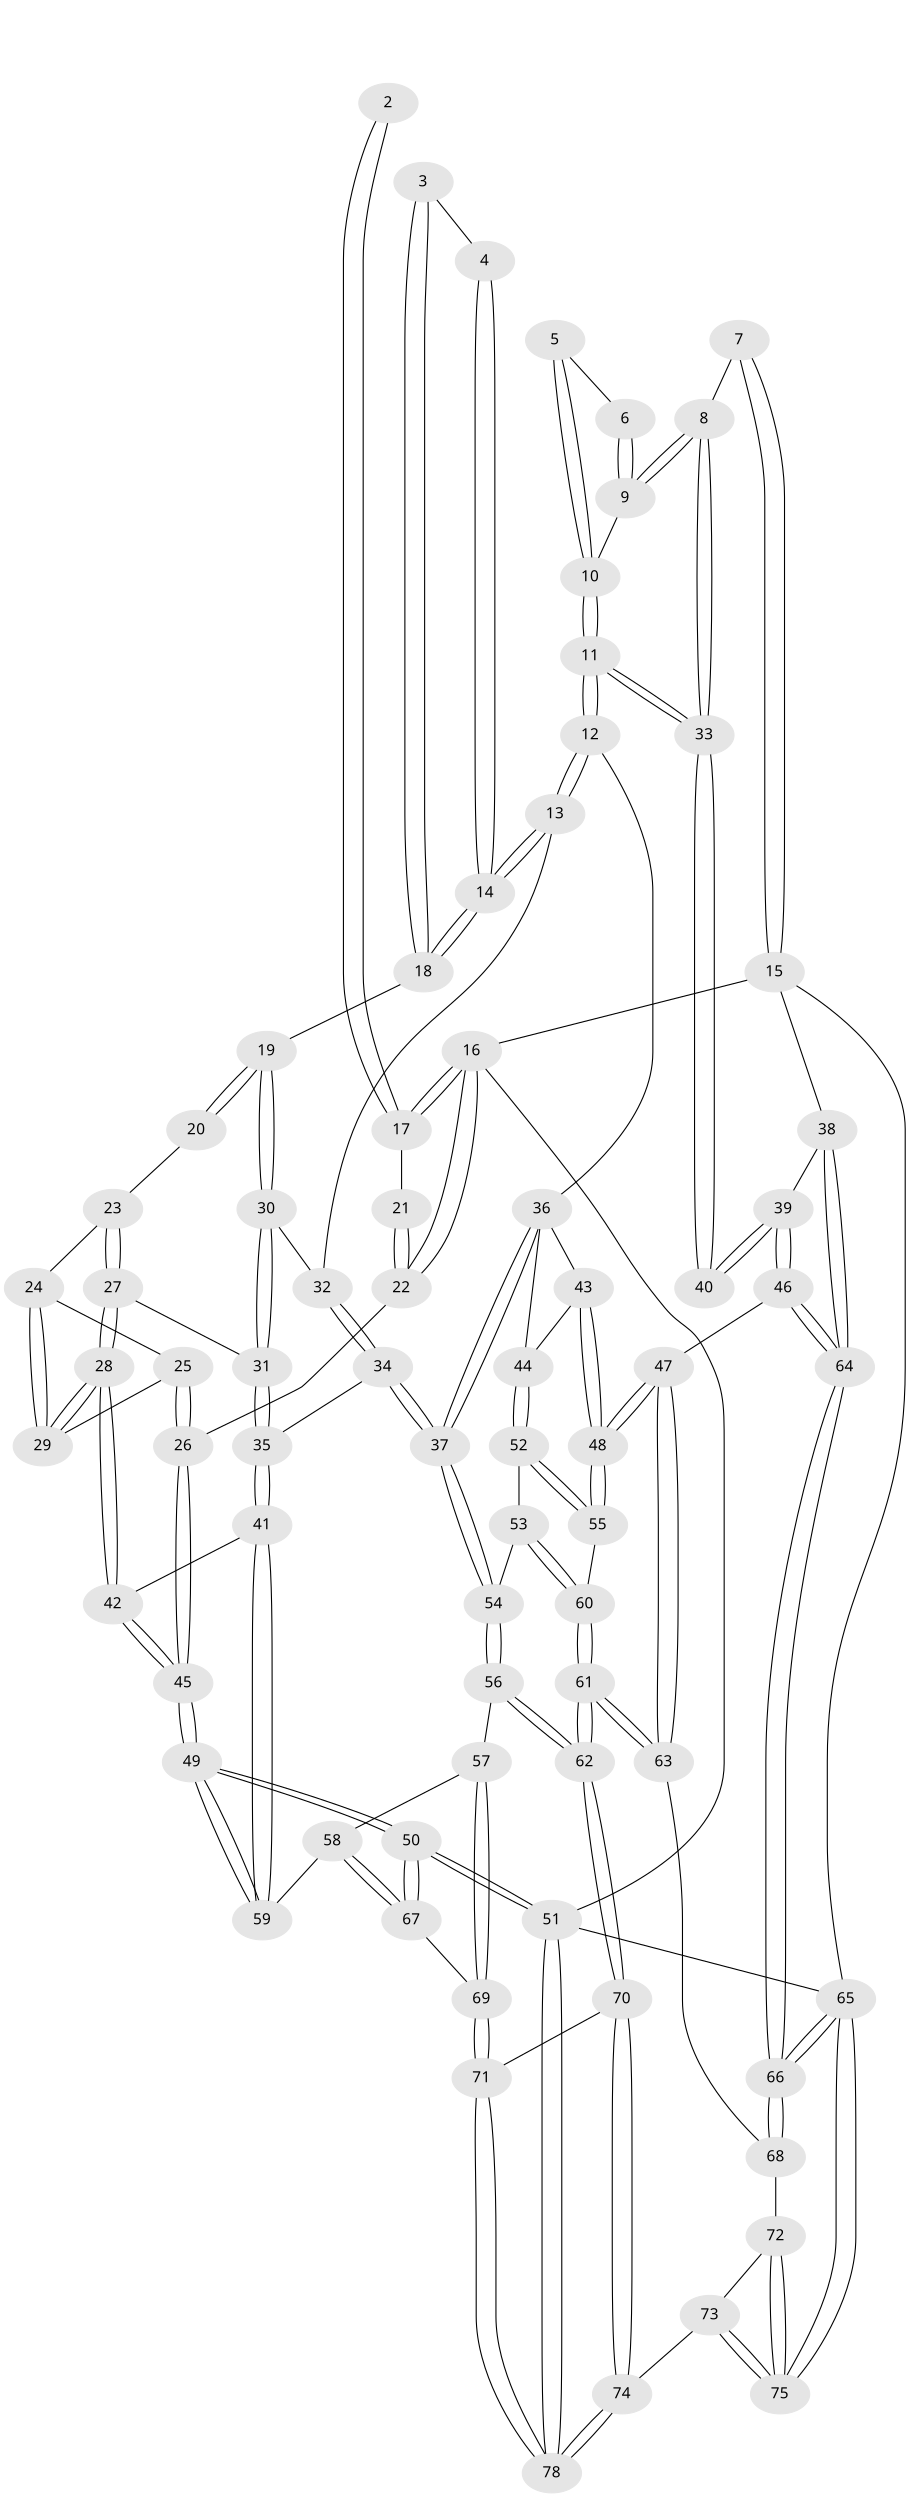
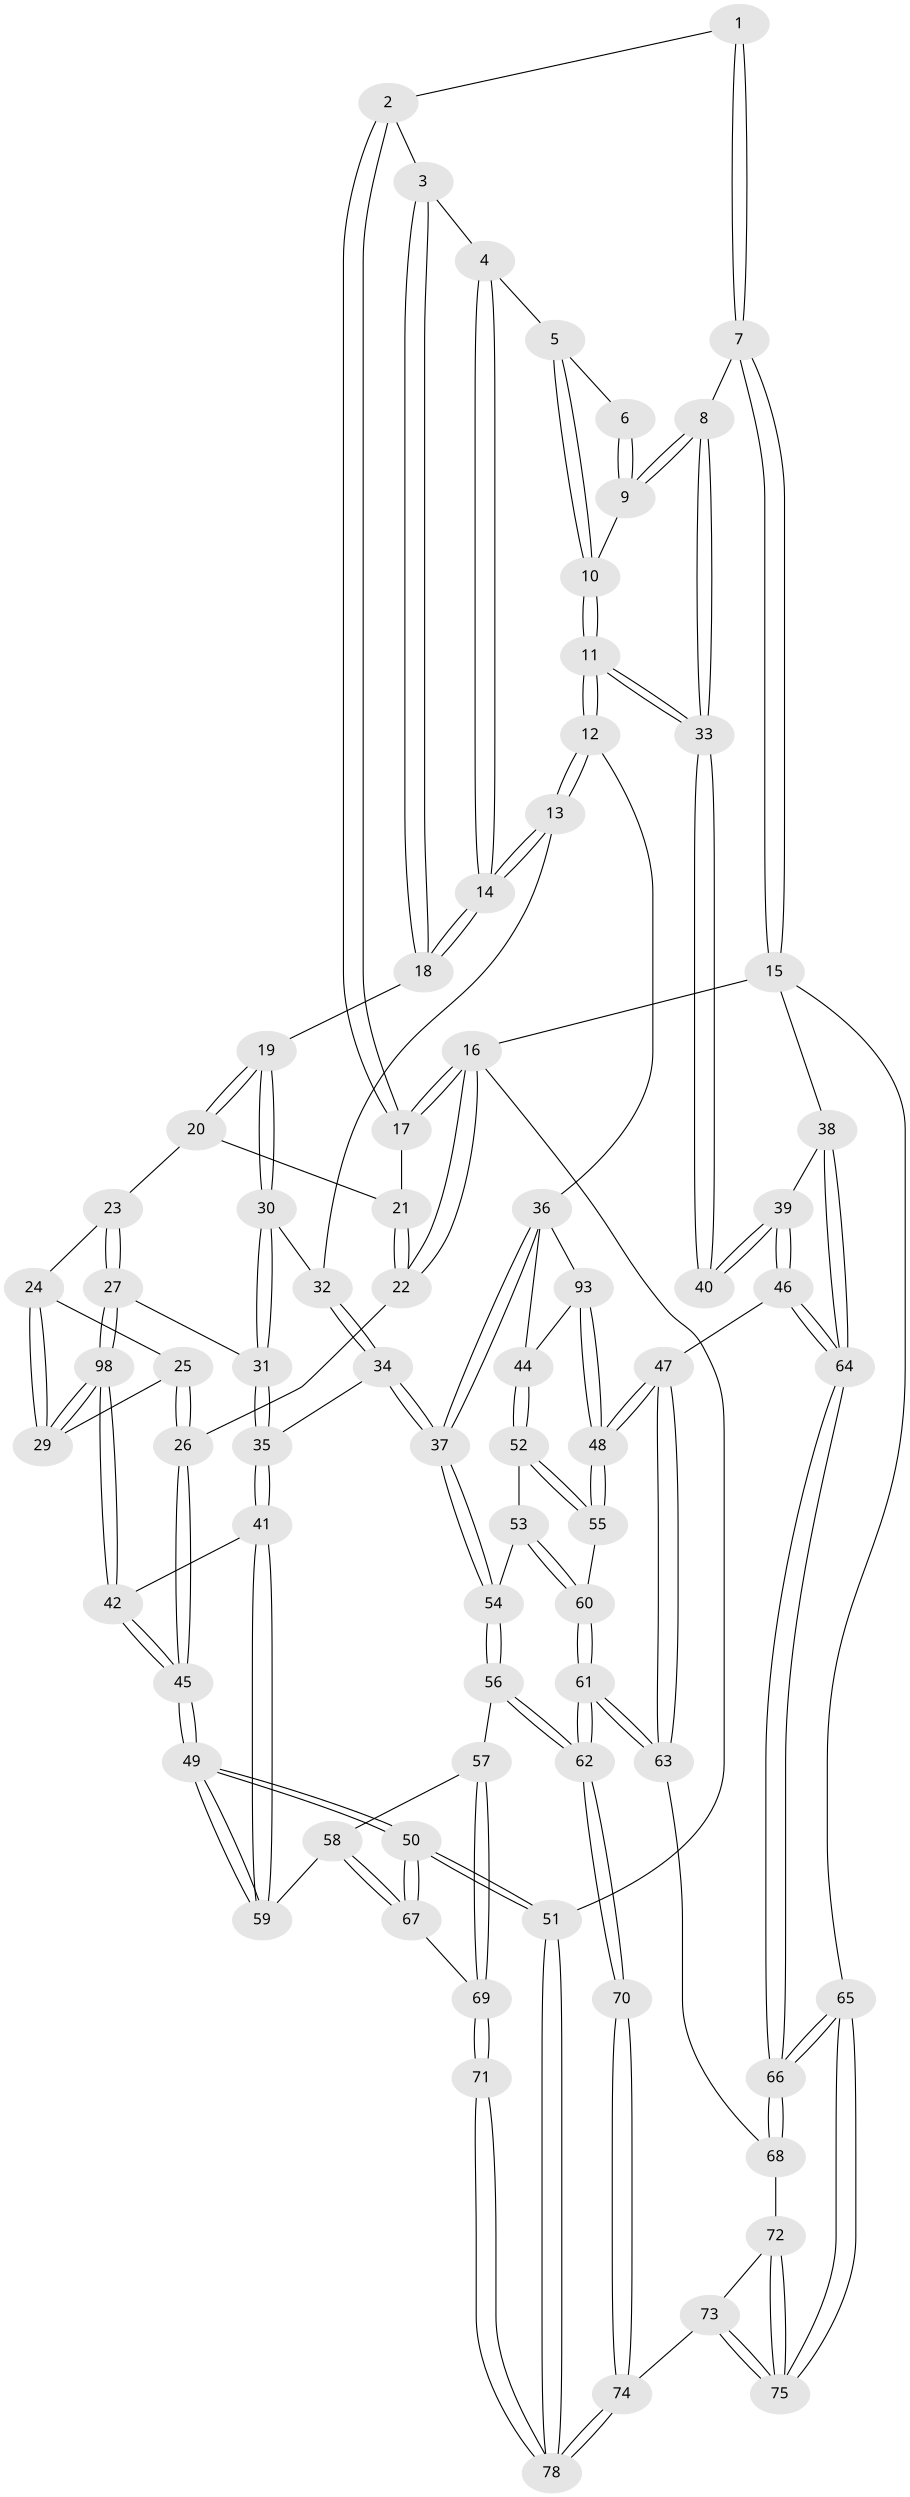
node "1": added
edge "2" -- "3": added
edge "4" -- "5": added
edge "20" -- "21": added
node "43": label "43" -> "93"
node "28": label "28" -> "98"
edge "51" -- "65": removed
edge "70" -- "71": removed
